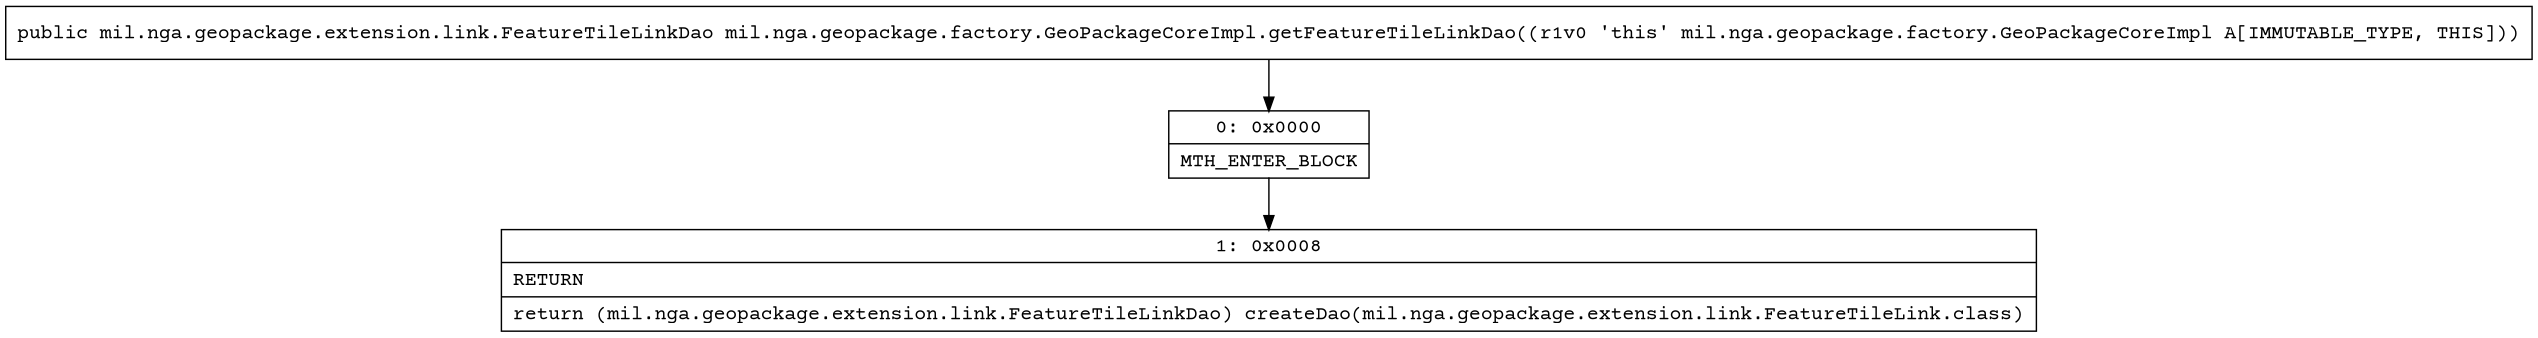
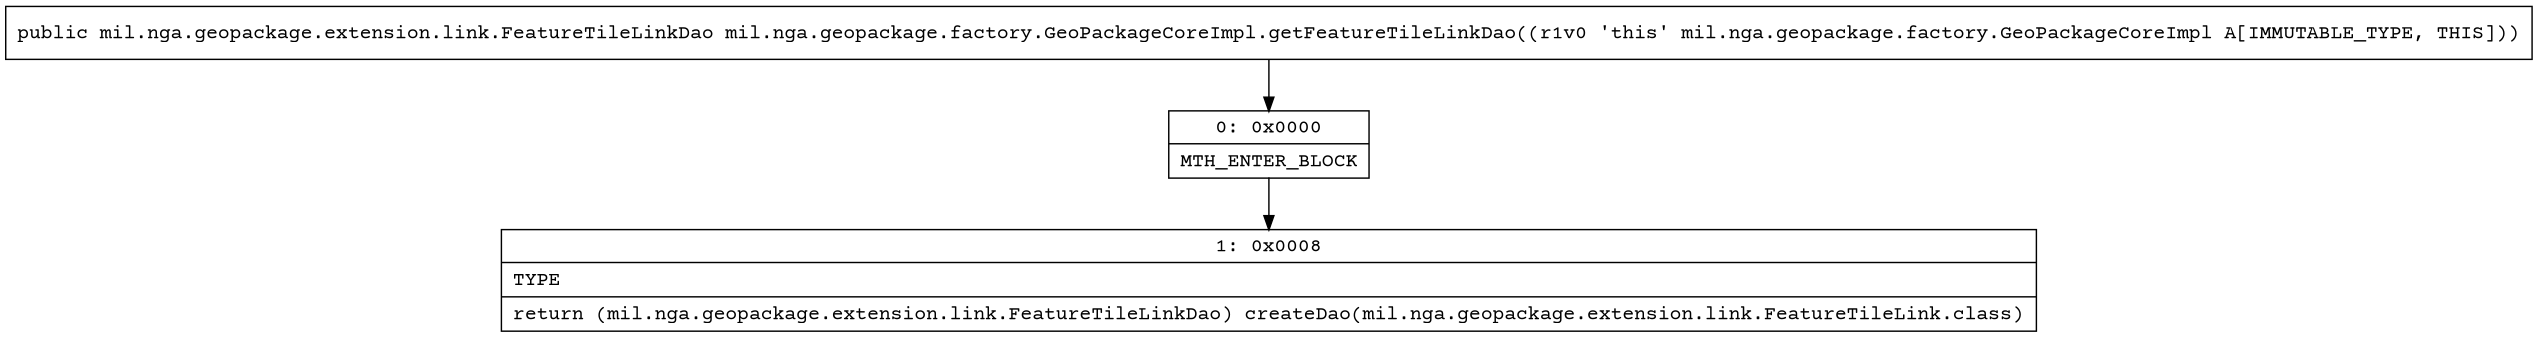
node "1: 0x0008": text "RETURN" -> "TYPE"
